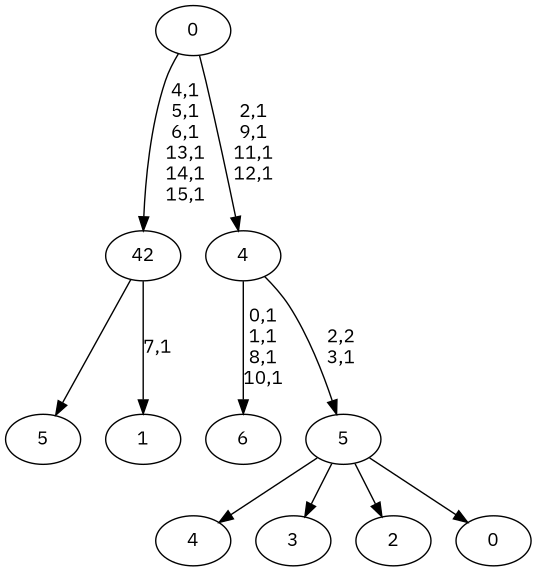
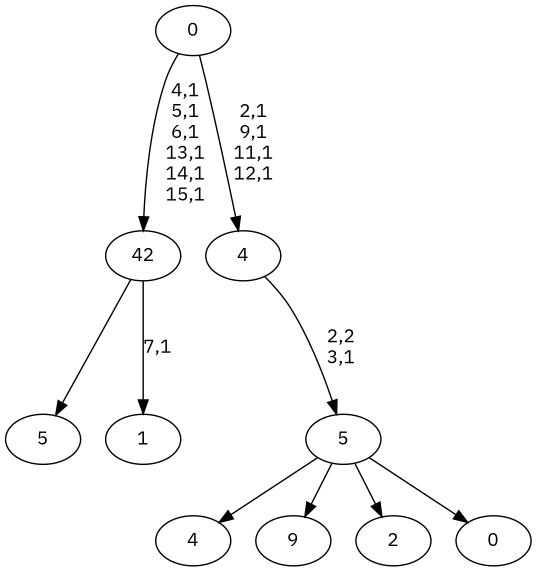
node "6": removed
node "3": label "3" -> "9"
